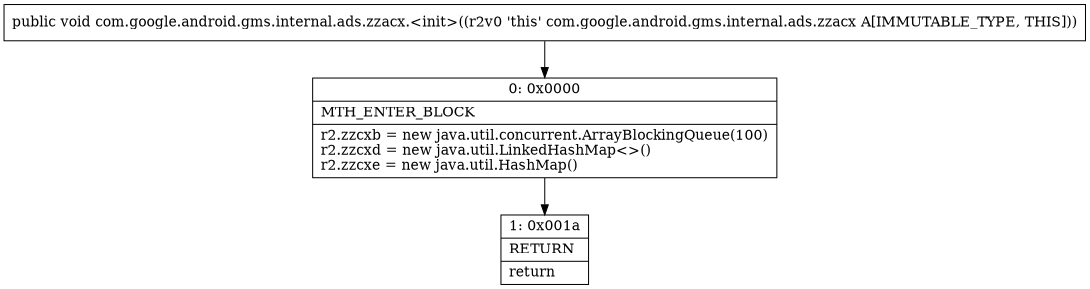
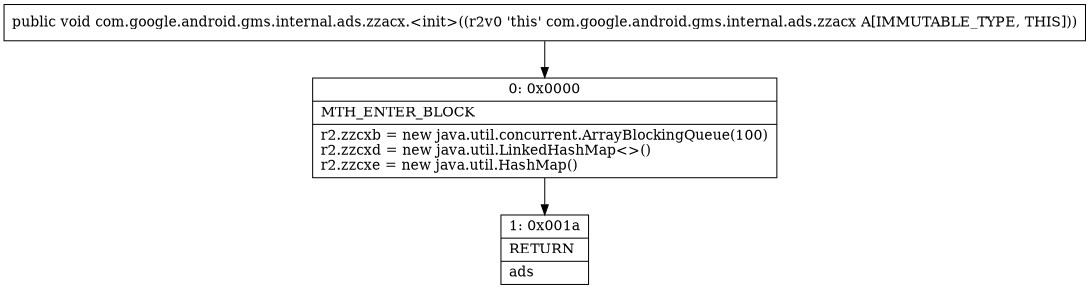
node "1: 0x001a": text "return" -> "ads"
